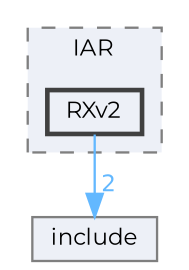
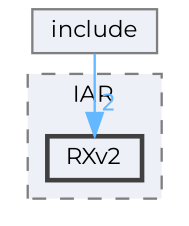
edge "RXv2" -> "include": reversed
